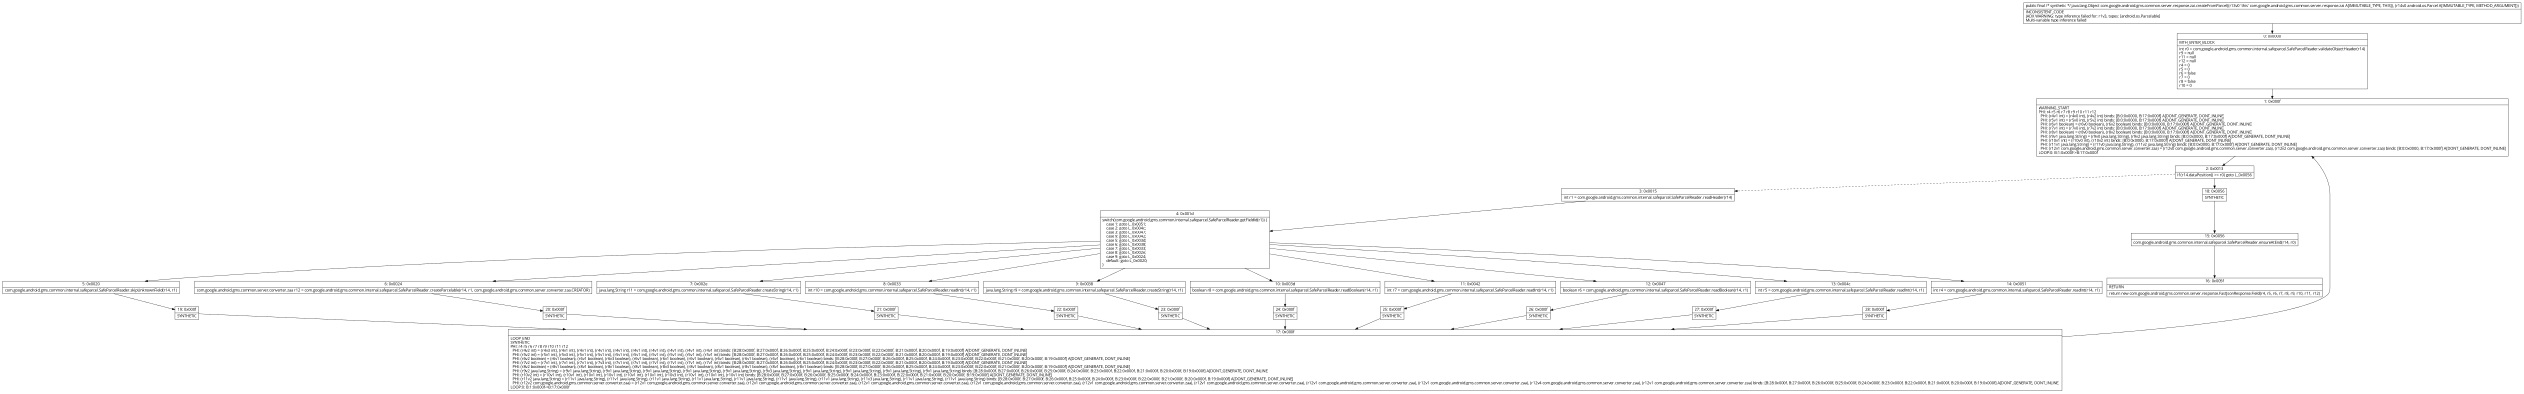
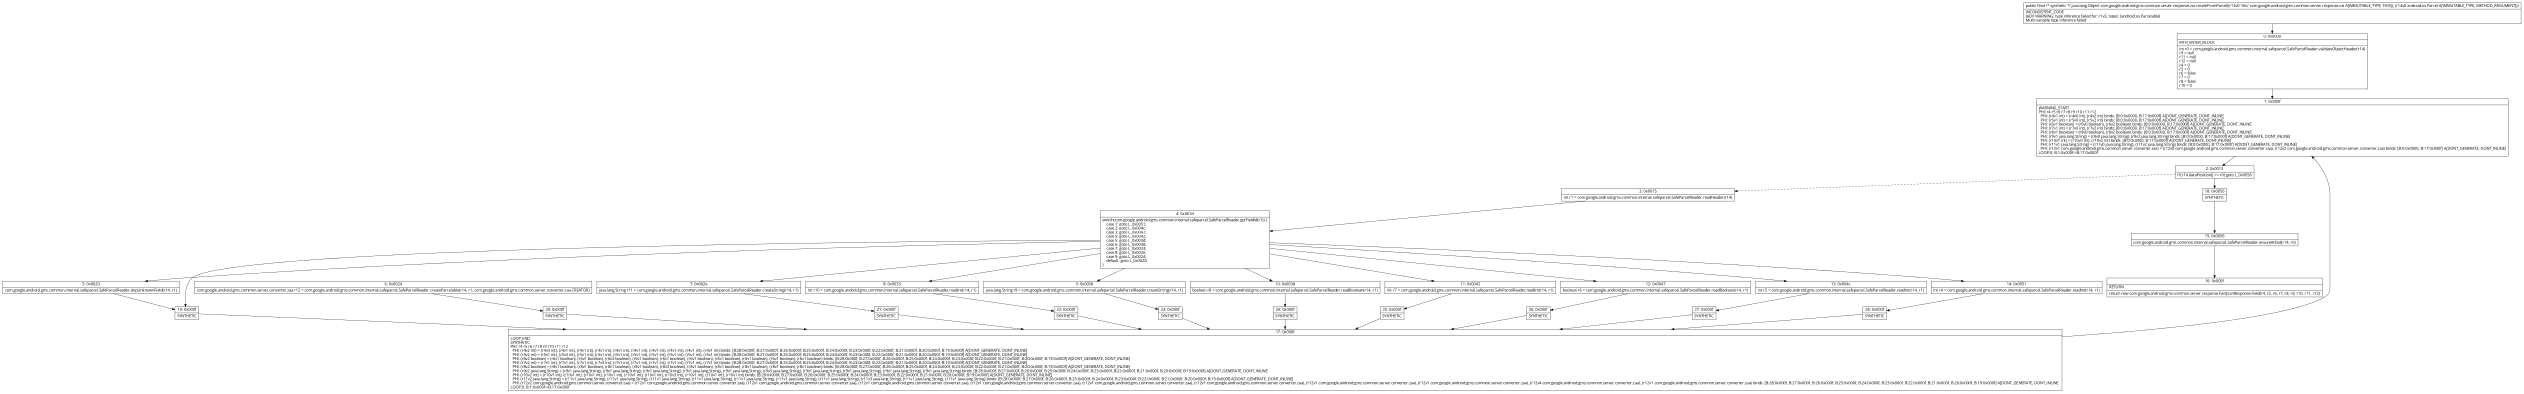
edge "4: 0x001d" -> "6: 0x0024": now "4: 0x001d" -> "19: 0x000f"
